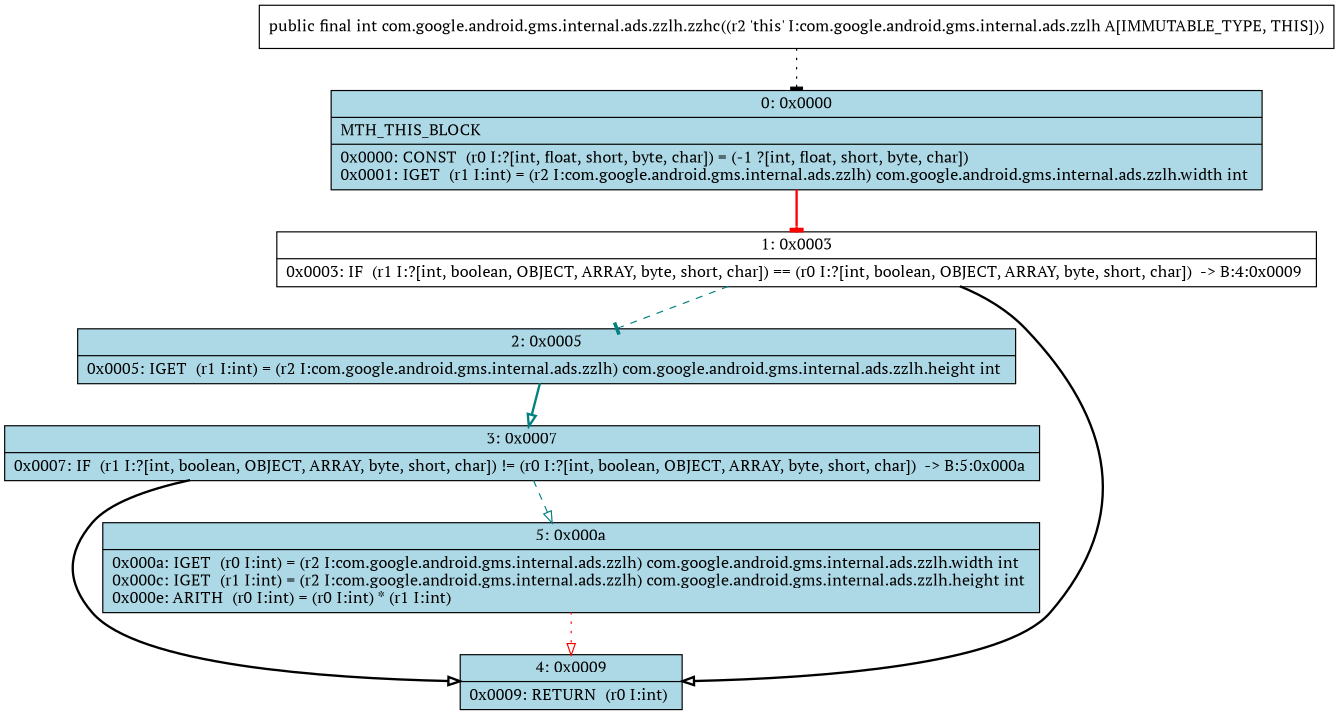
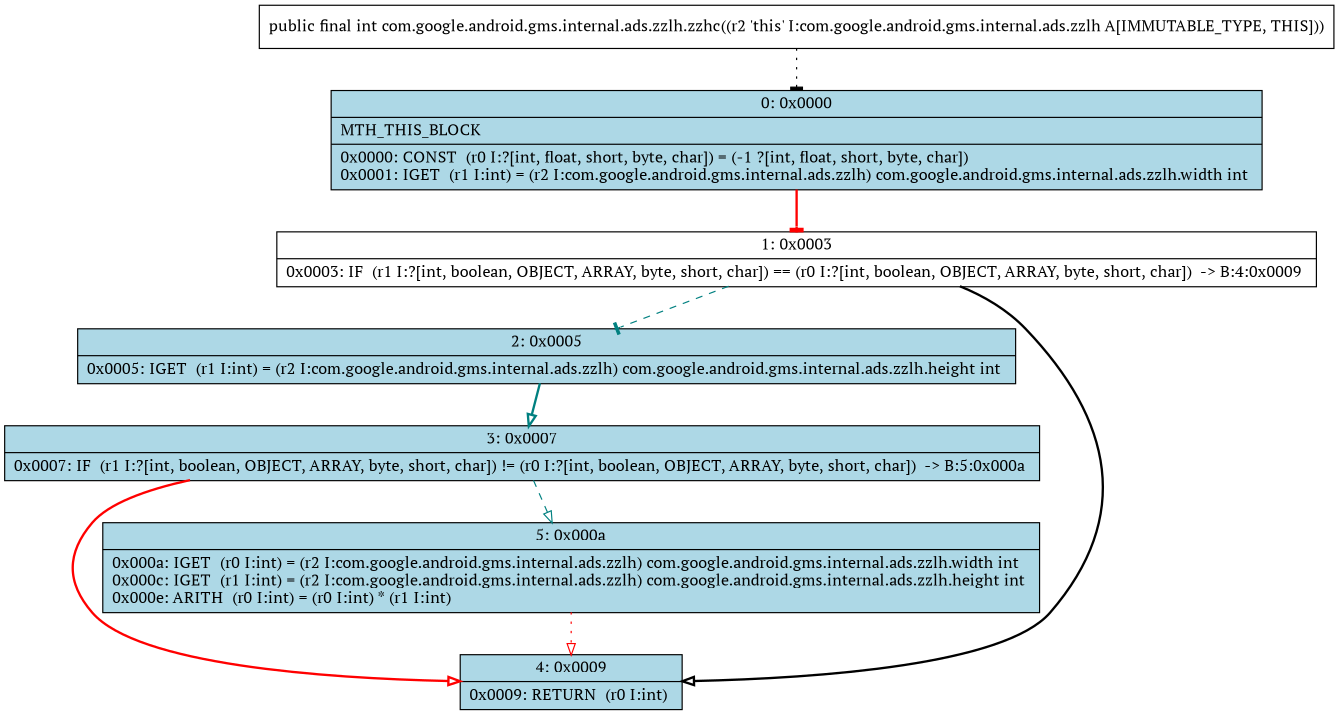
edge "3: 0x0007" -> "4: 0x0009": color black -> red
